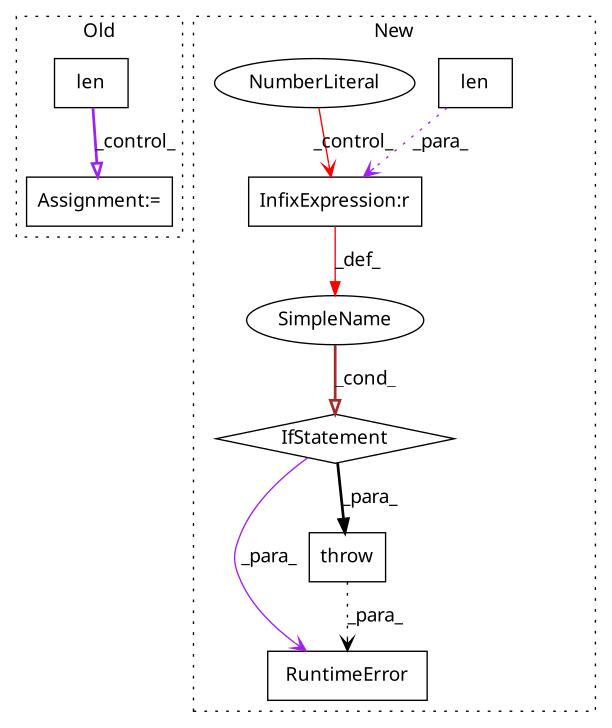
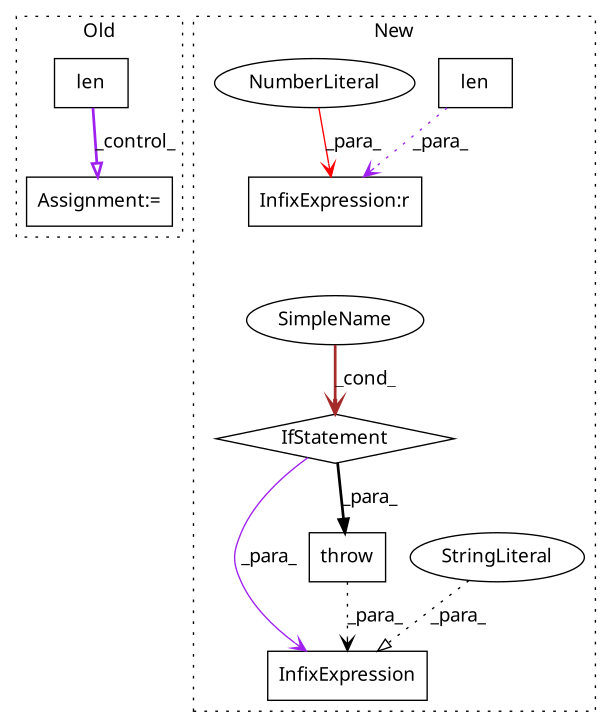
edge "NumberLiteral" -> "InfixExpression:r": label "_control_" -> "_para_"
edge "InfixExpression:r" -> "SimpleName": removed, label "_def_"
edge "SimpleName" -> "IfStatement": arrowhead onormal -> vee
node "StringLiteral": added
node "RuntimeError": label "RuntimeError" -> "InfixExpression"
